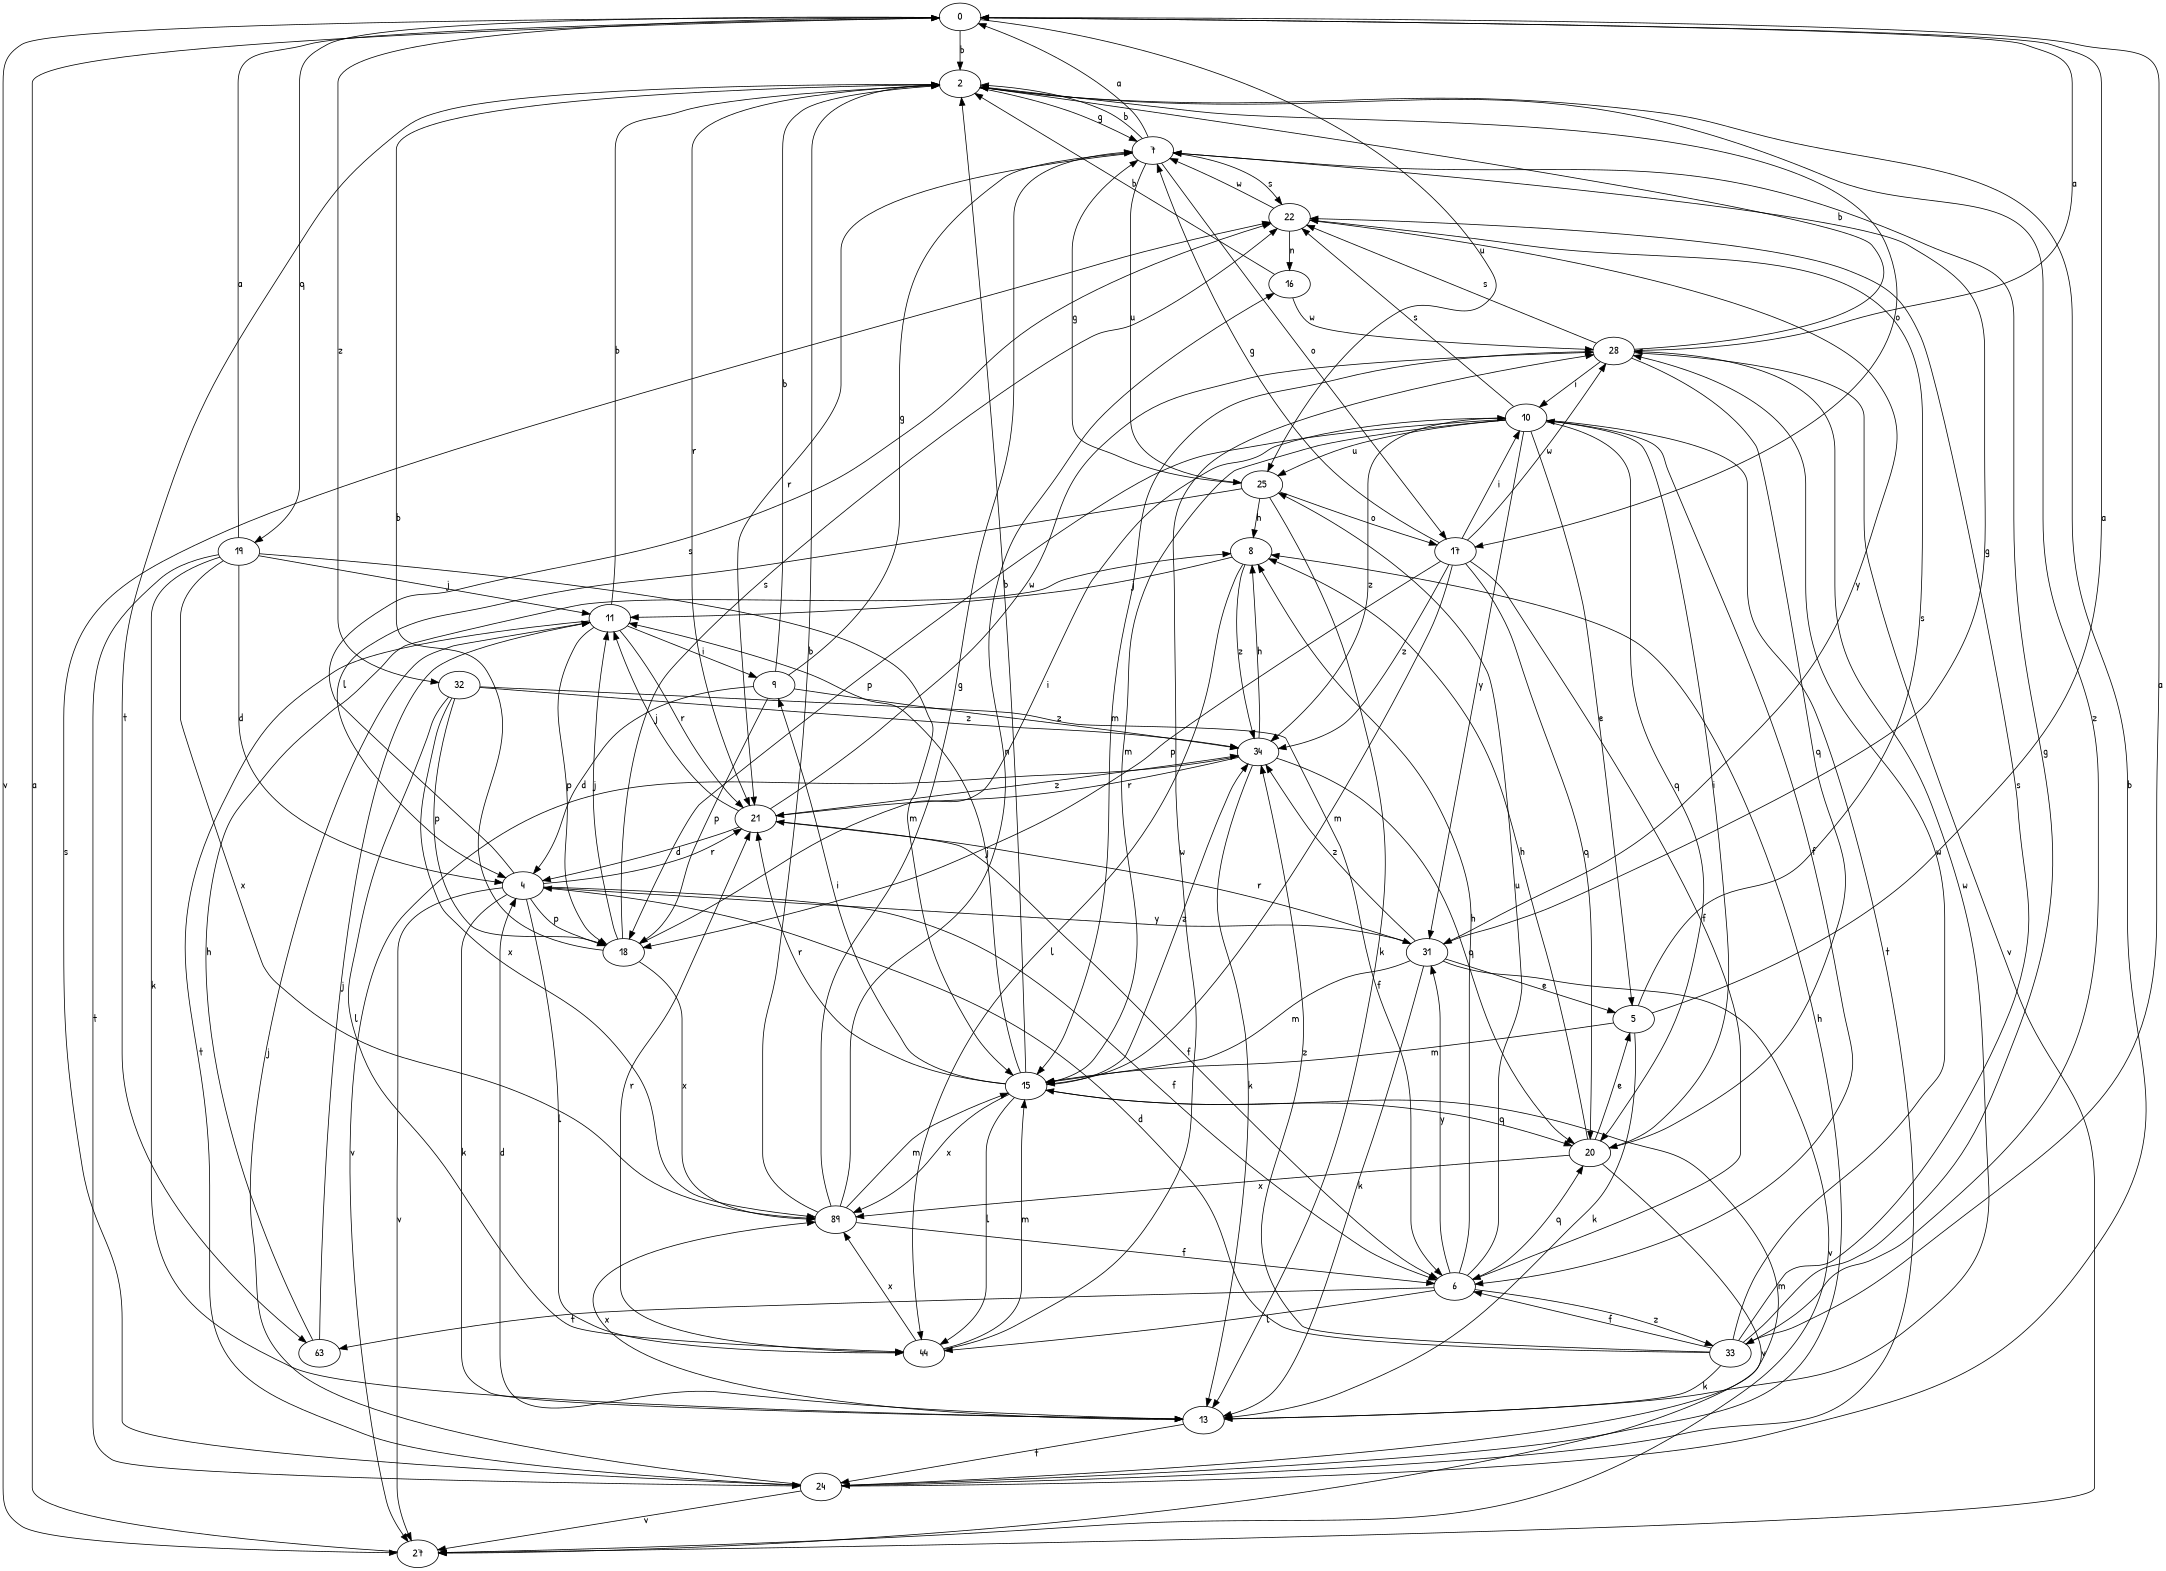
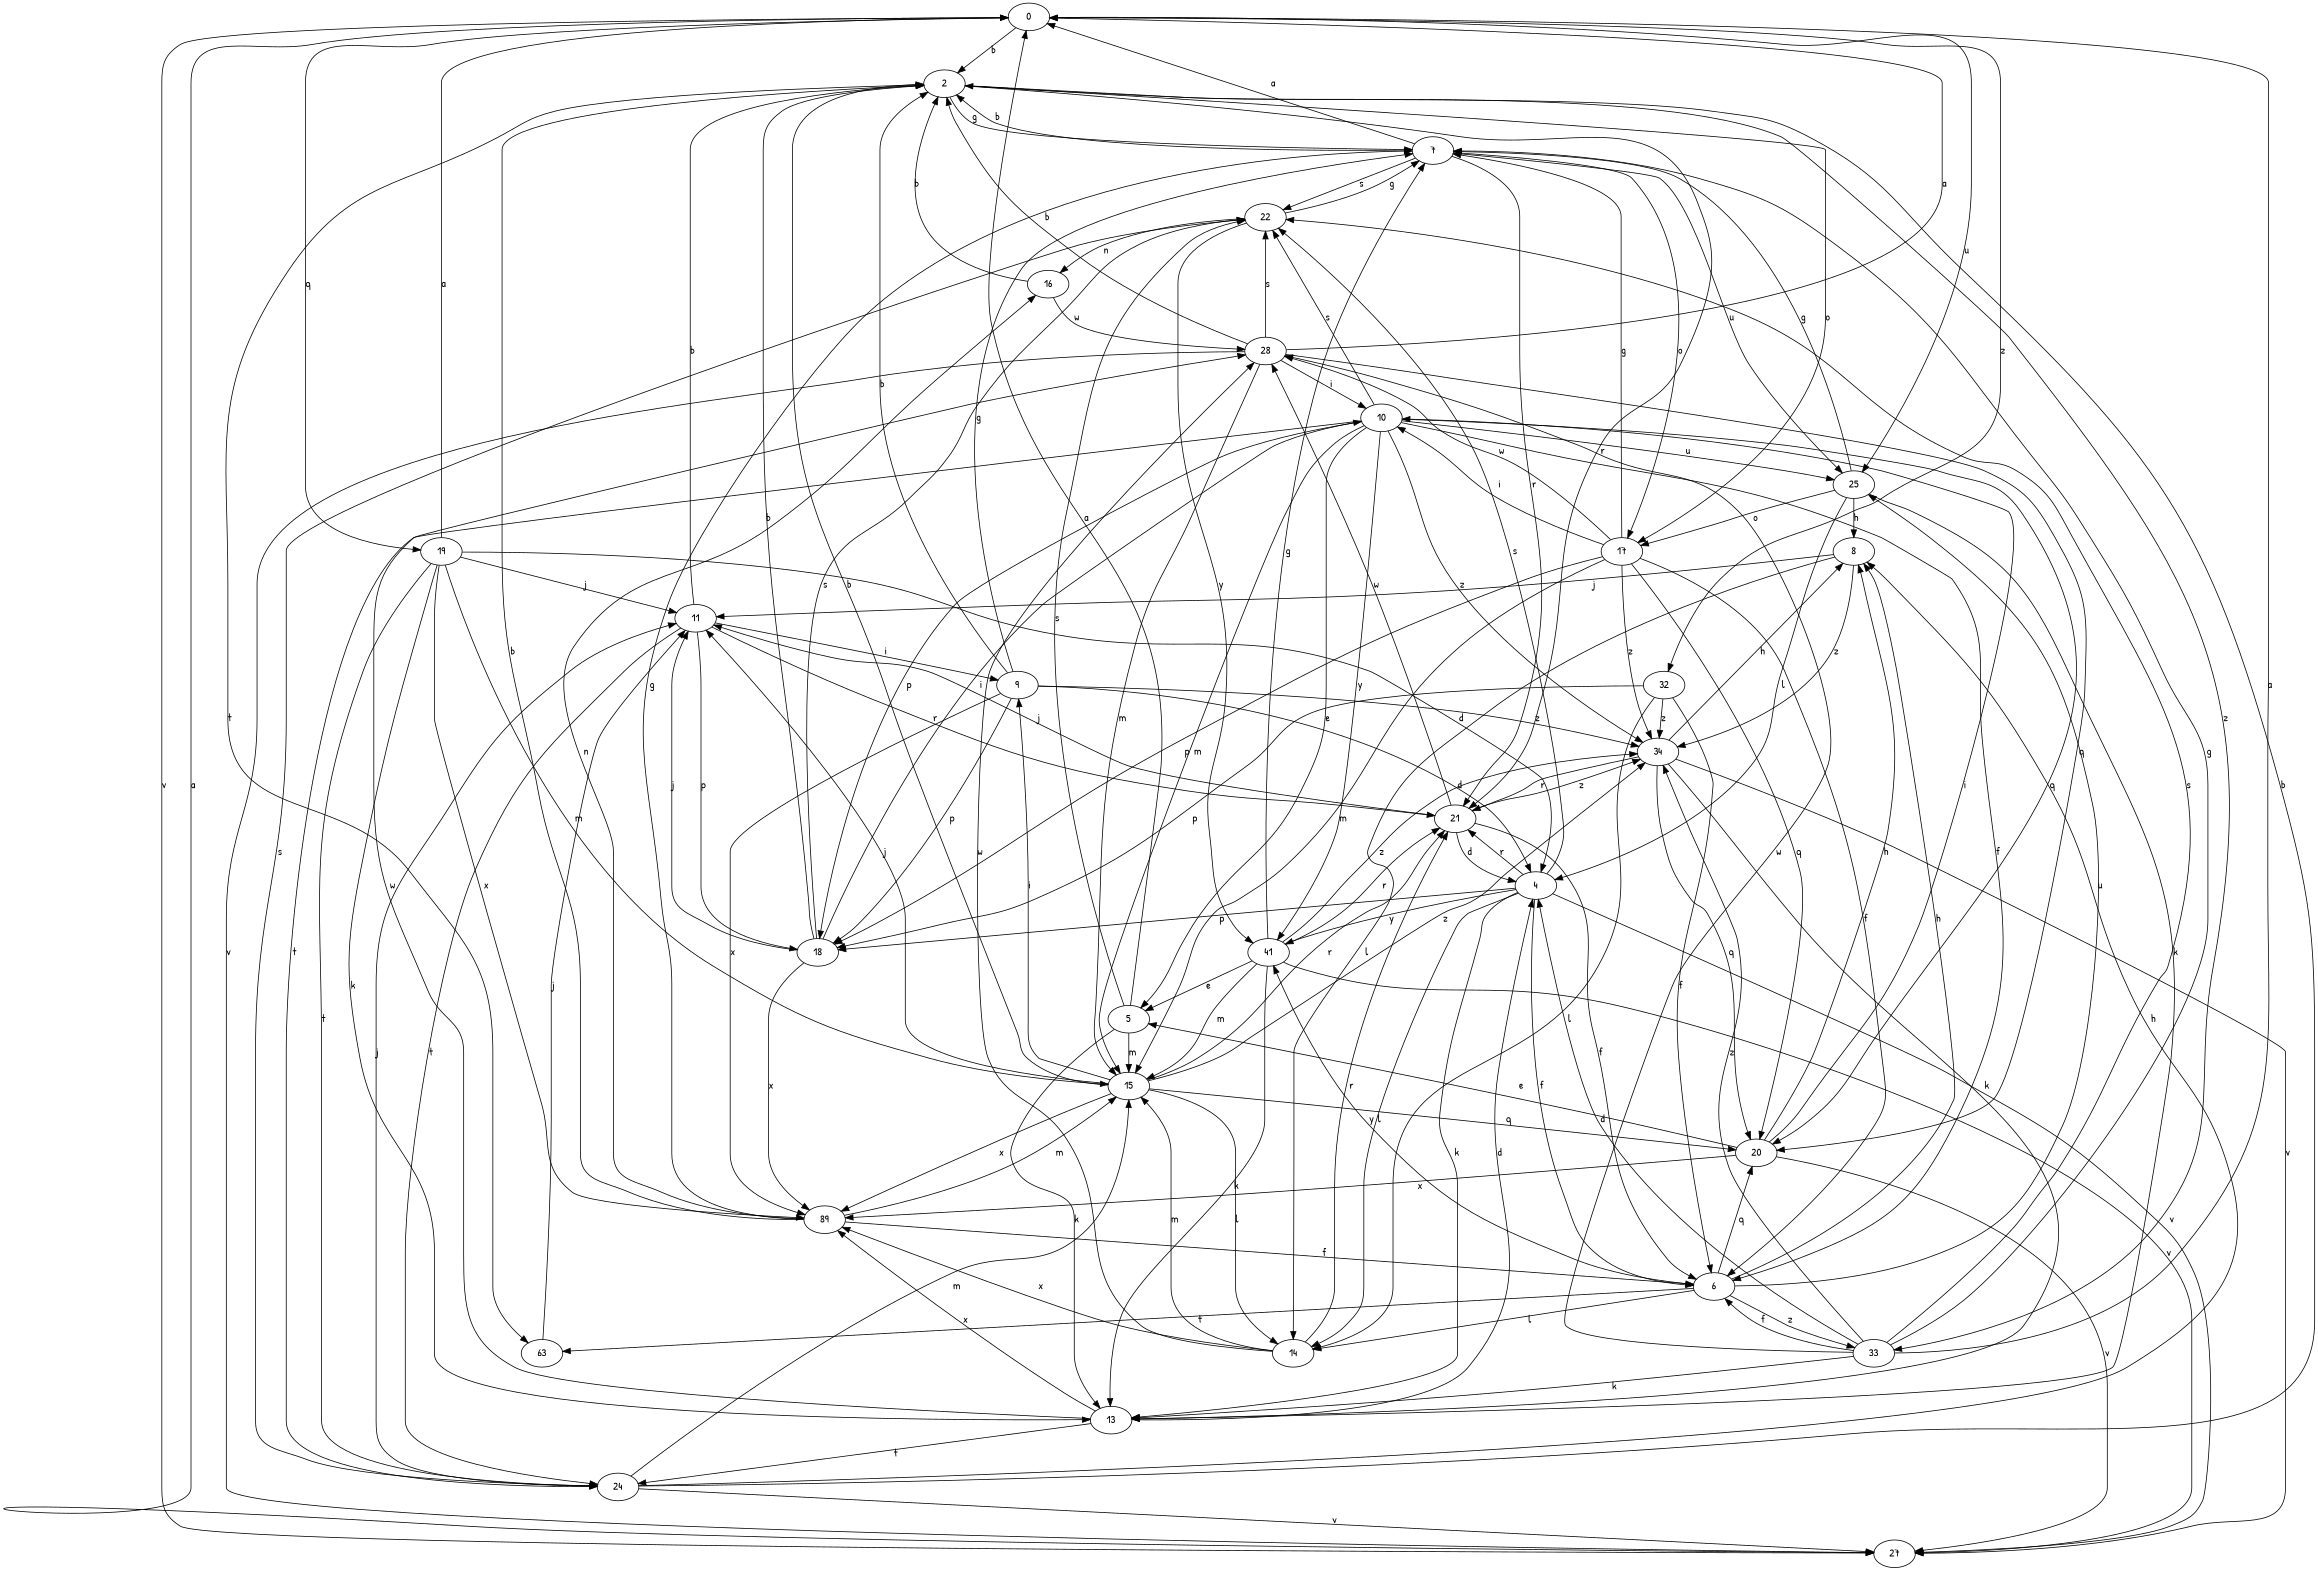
edge "22" -> "7": label "w" -> "g"
edge "63" -> "8": removed, label "h"
node "31": label "31" -> "41"
edge "32" -> "89": now "9" -> "89"
node "44": label "44" -> "14"
